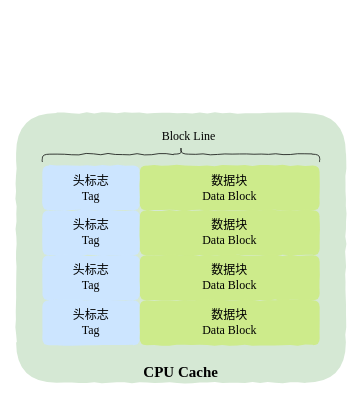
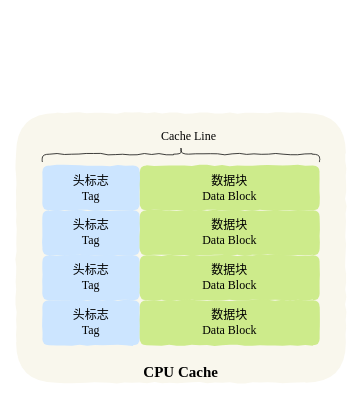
node "Block Line": label "Block Line" -> "Cache Line"
node "CPU Cache": fillcolor #d5e8d4 -> #f9f7ed
